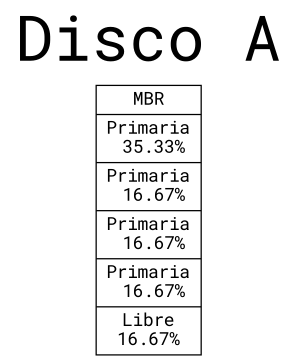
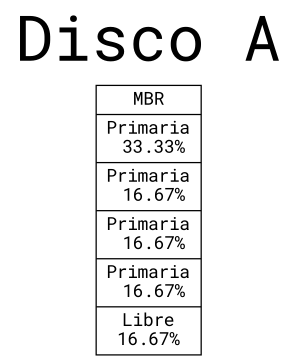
node "MBR": text "35.33%" -> "33.33%"
